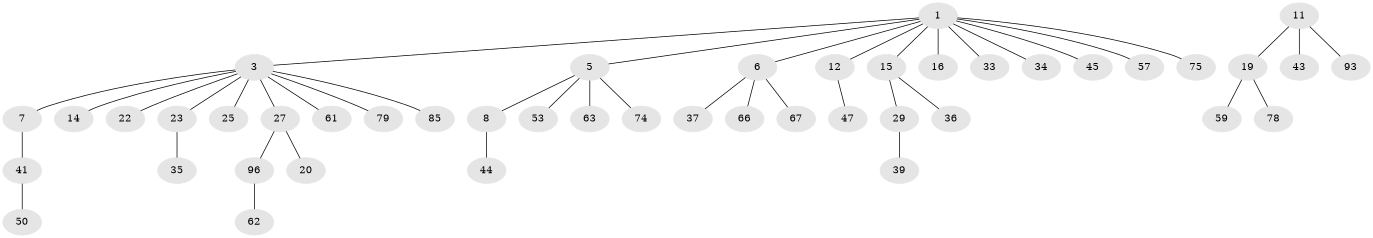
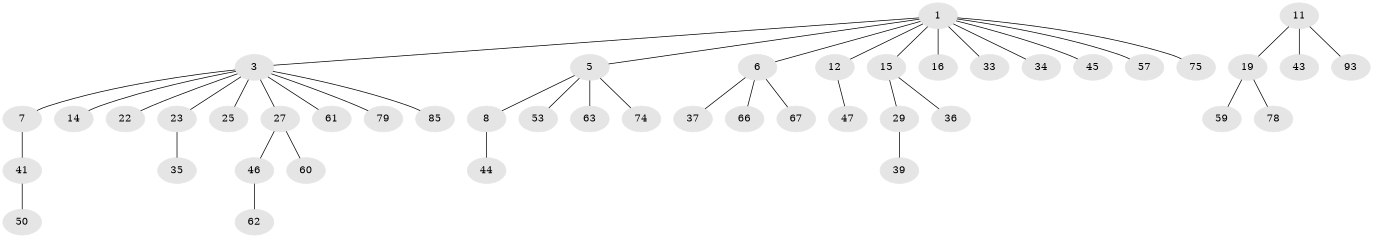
node "96": label "96" -> "46"
node "20": label "20" -> "60"
